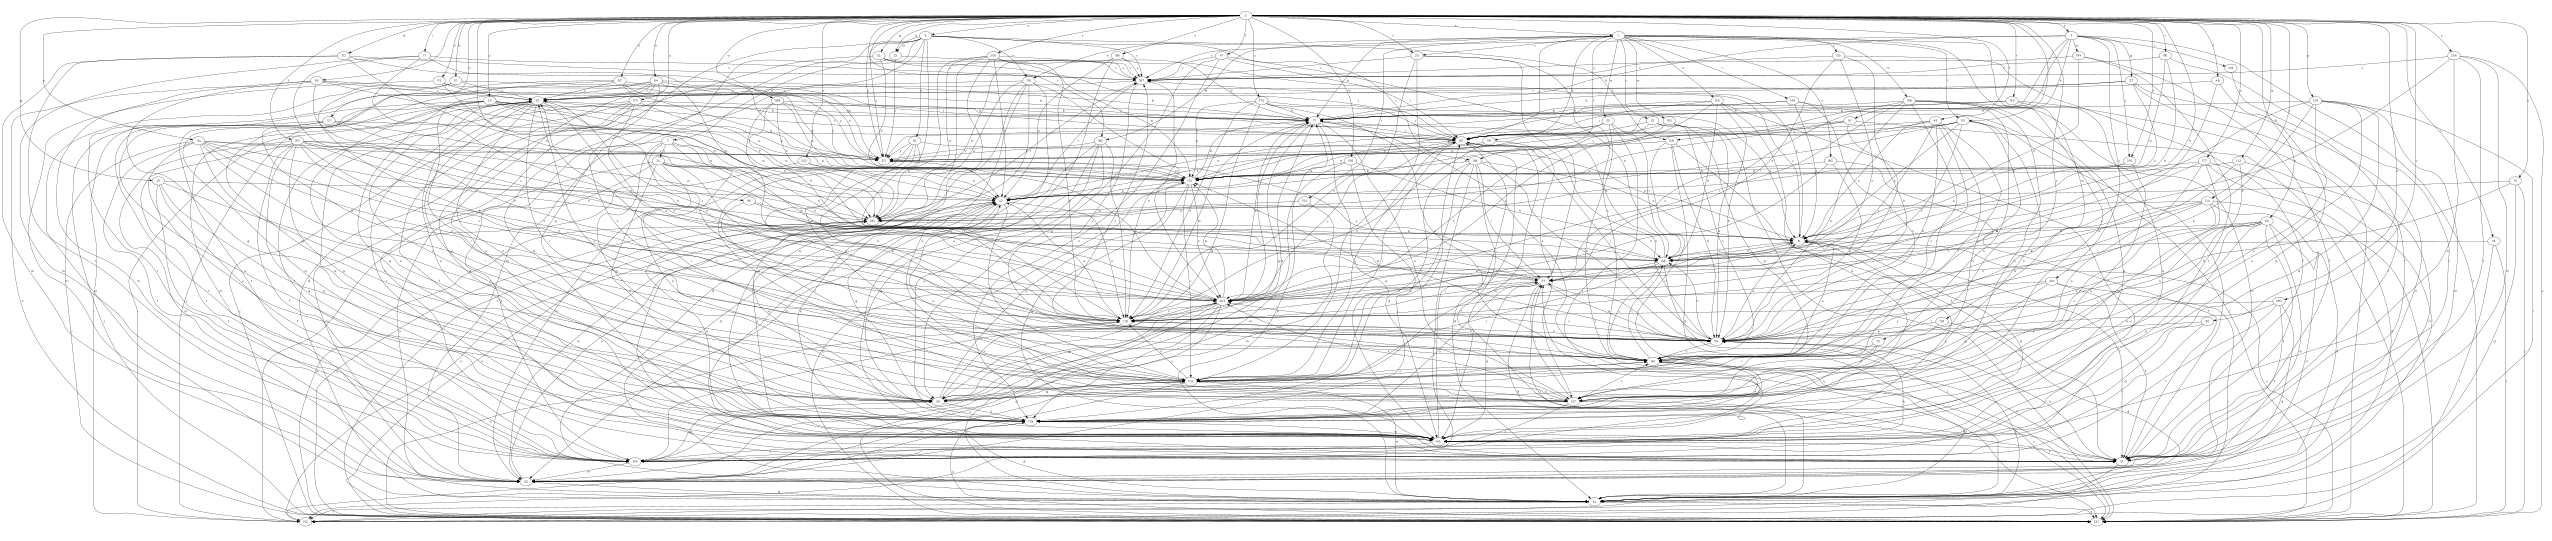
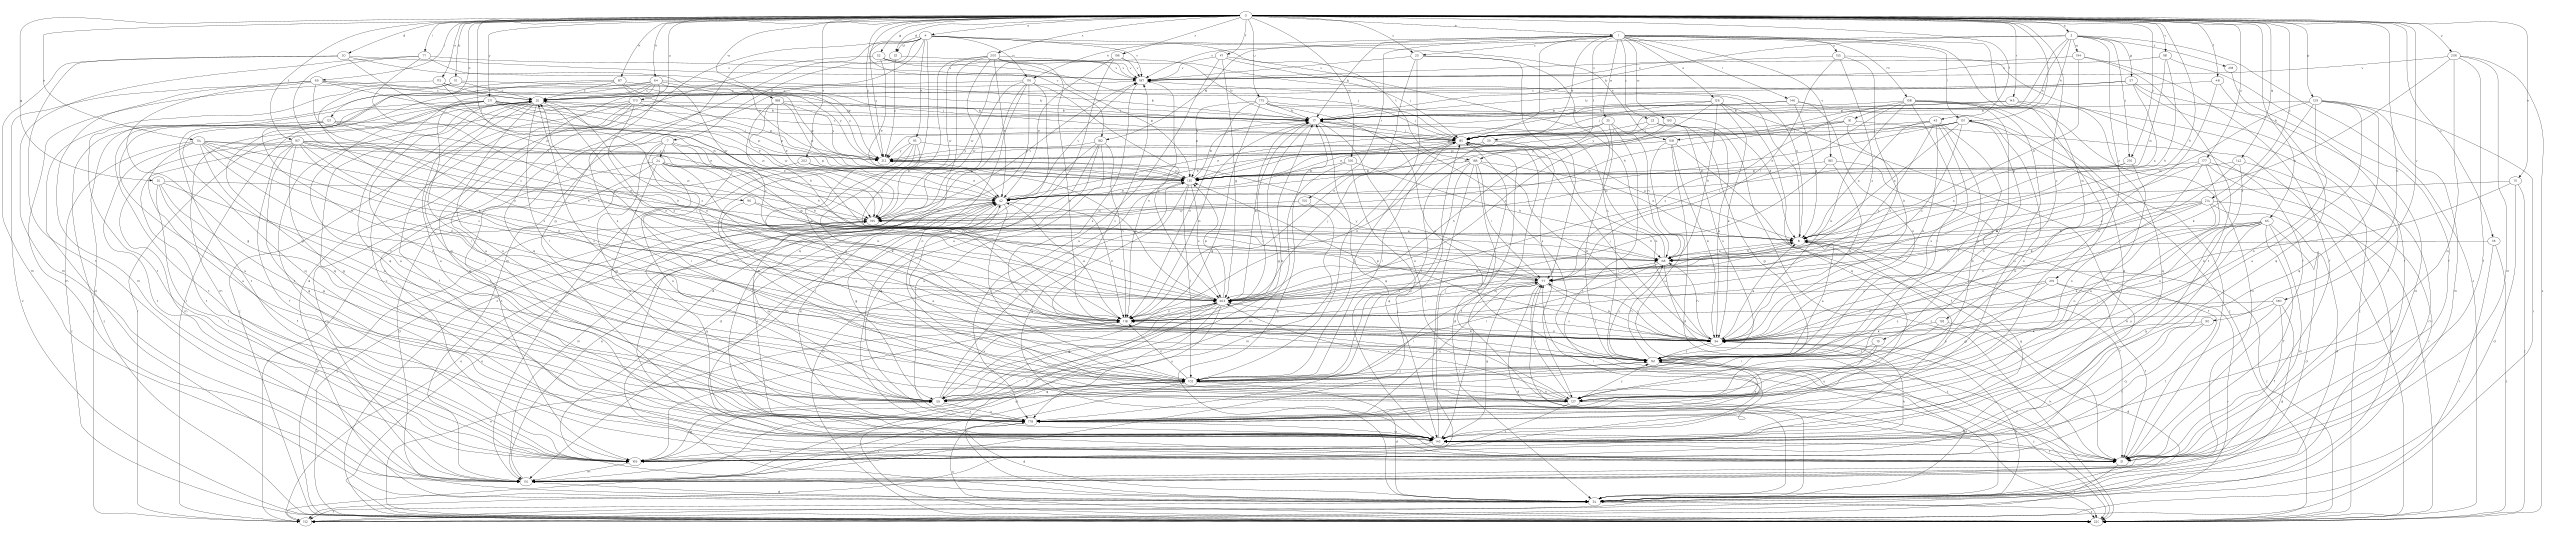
edge "47" -> "59": now "47" -> "203"
